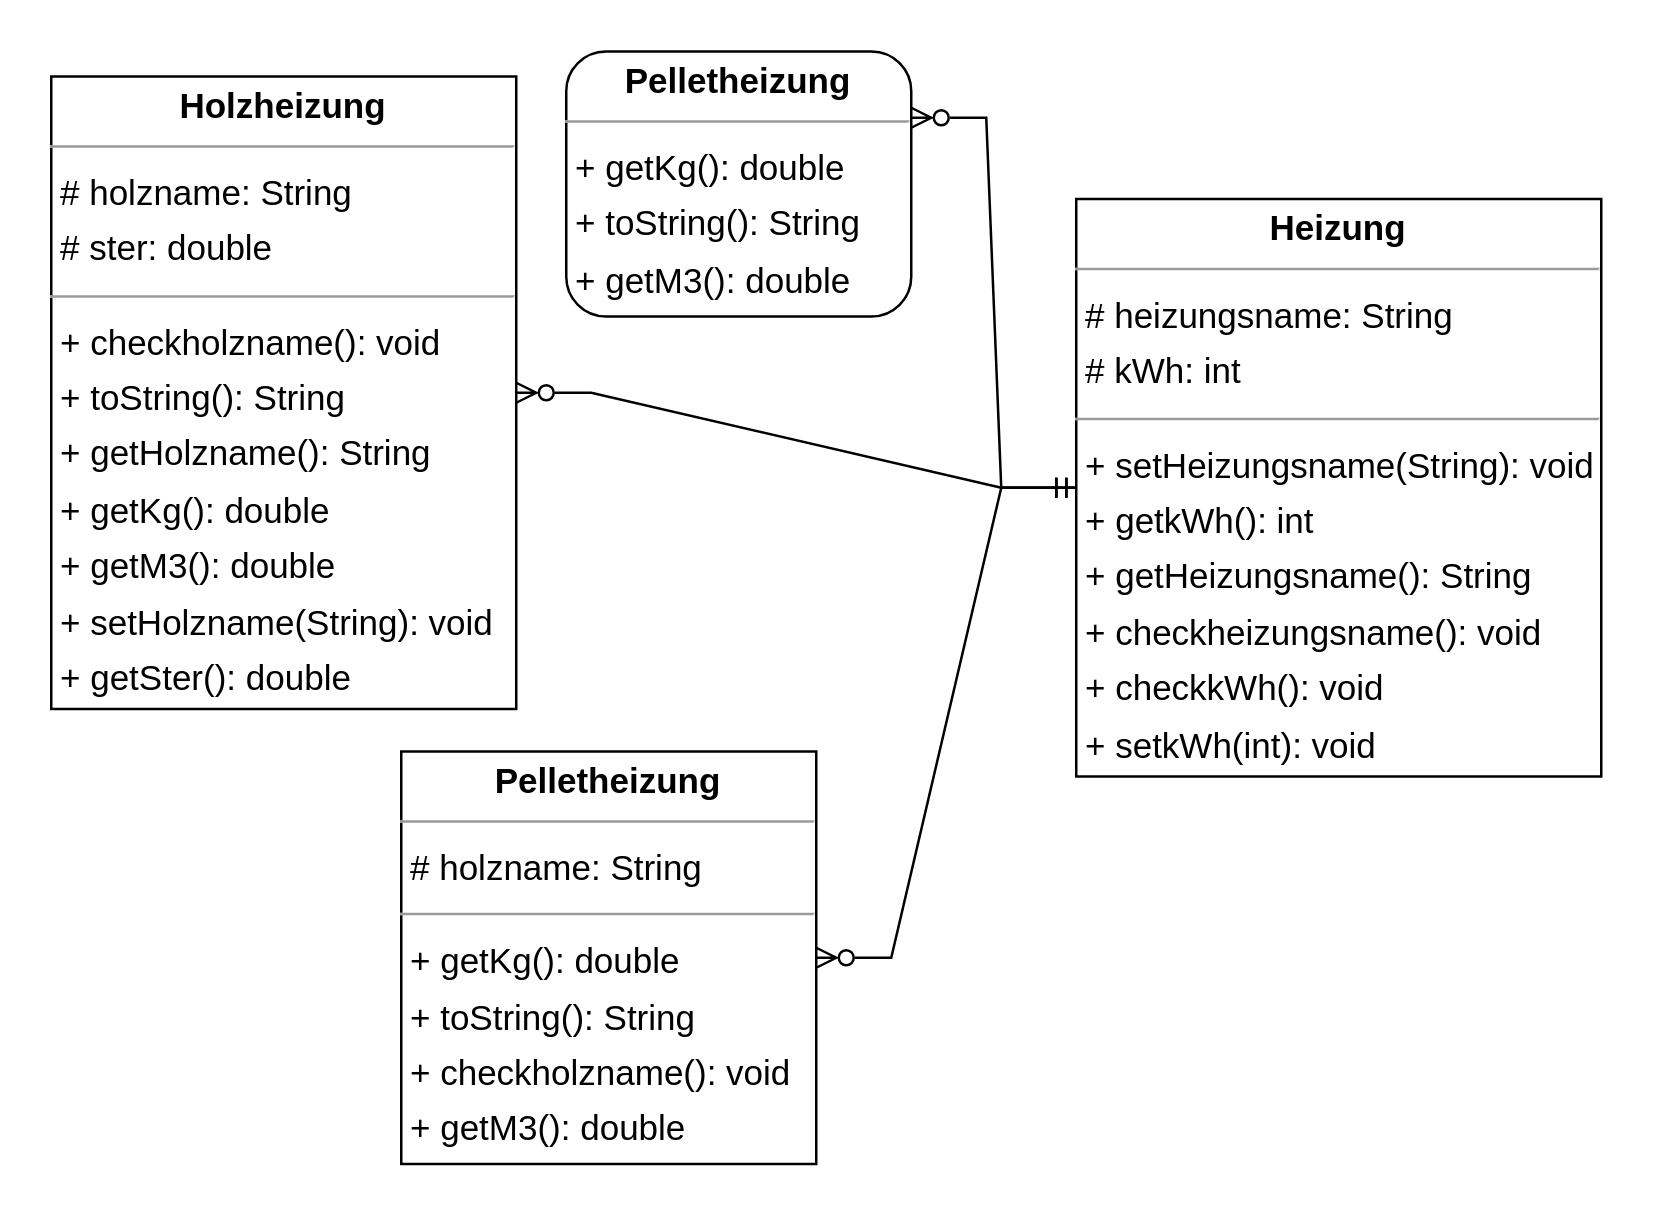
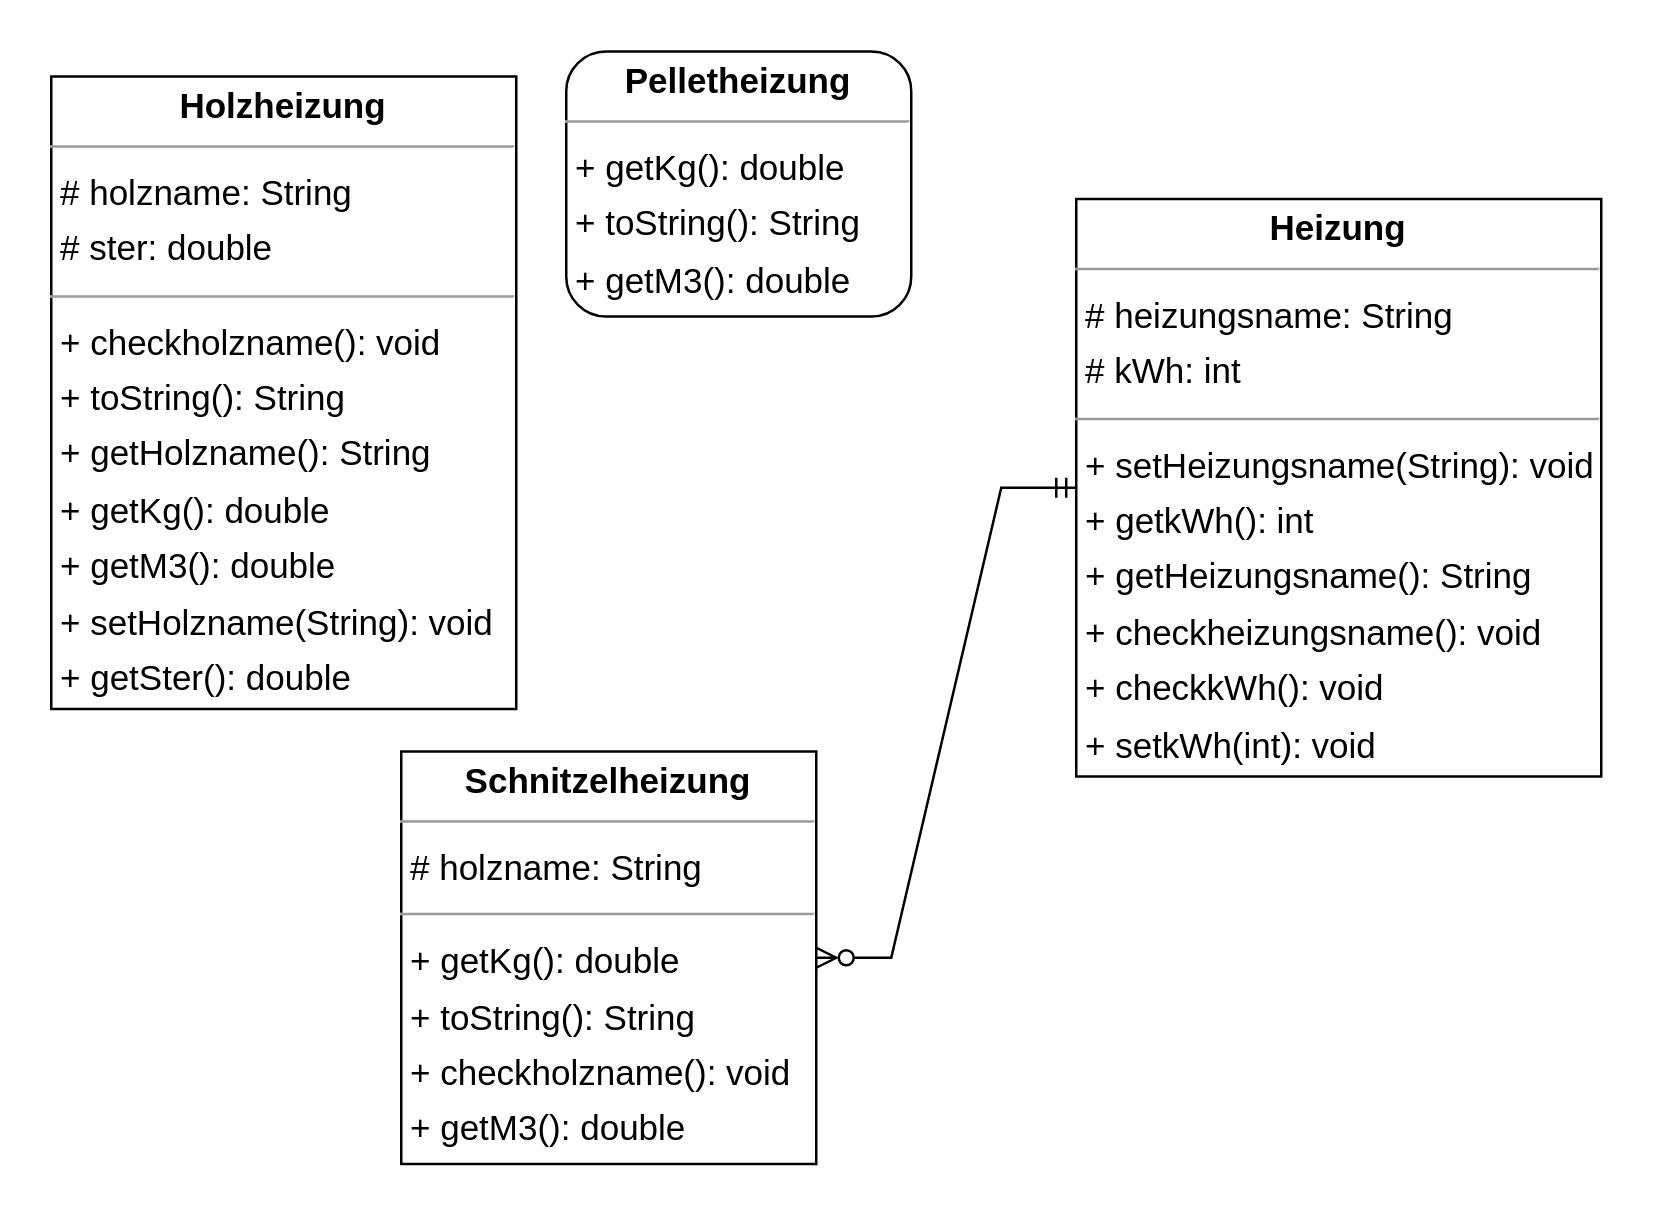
edge "Pelletheizung + getKg(): double + toString(): String + getM3(): double" -- "Heizung # heizungsname: String # kWh: int + setHeizungsname(String): void + getkWh(): int + getHeizungsname(): String + checkheizungsname(): void + checkkWh(): void + setkWh(int): void + toString(): String": removed
edge "Holzheizung # holzname: String # ster: double + checkholzname(): void + toString(): String + getHolzname(): String + getKg(): double + getM3(): double + setHolzname(String): void + getSter(): double + dichte(): int" -- "Heizung # heizungsname: String # kWh: int + setHeizungsname(String): void + getkWh(): int + getHeizungsname(): String + checkheizungsname(): void + checkkWh(): void + setkWh(int): void + toString(): String": removed
node "Pelletheizung # holzname: String + getKg(): double + toString(): String + checkholzname(): void + getM3(): double + dichte(): int": label "Pelletheizung # holzname: String + getKg(): double + toString(): String + checkholzname(): void + getM3(): double + dichte(): int" -> "Schnitzelheizung # holzname: String + getKg(): double + toString(): String + checkholzname(): void + getM3(): double + dichte(): int"
